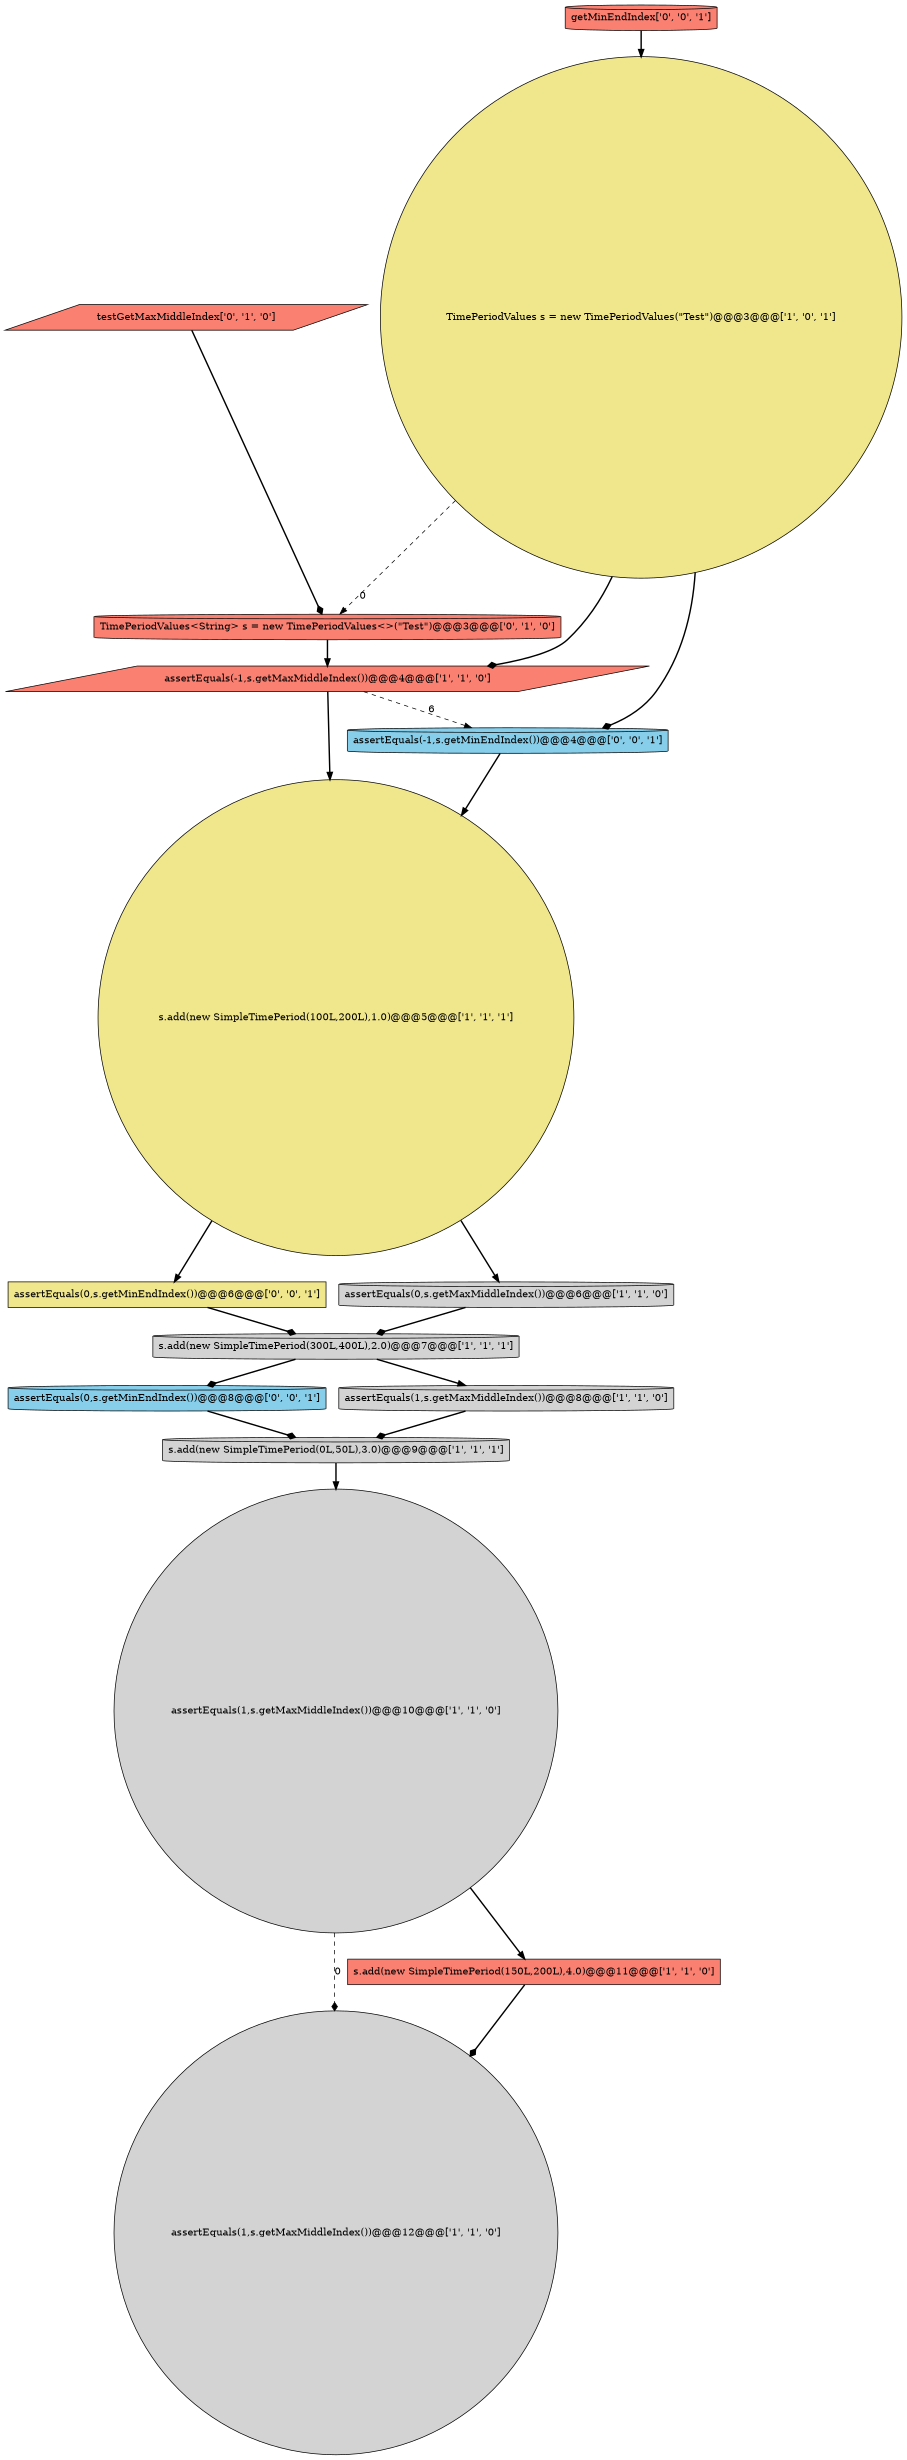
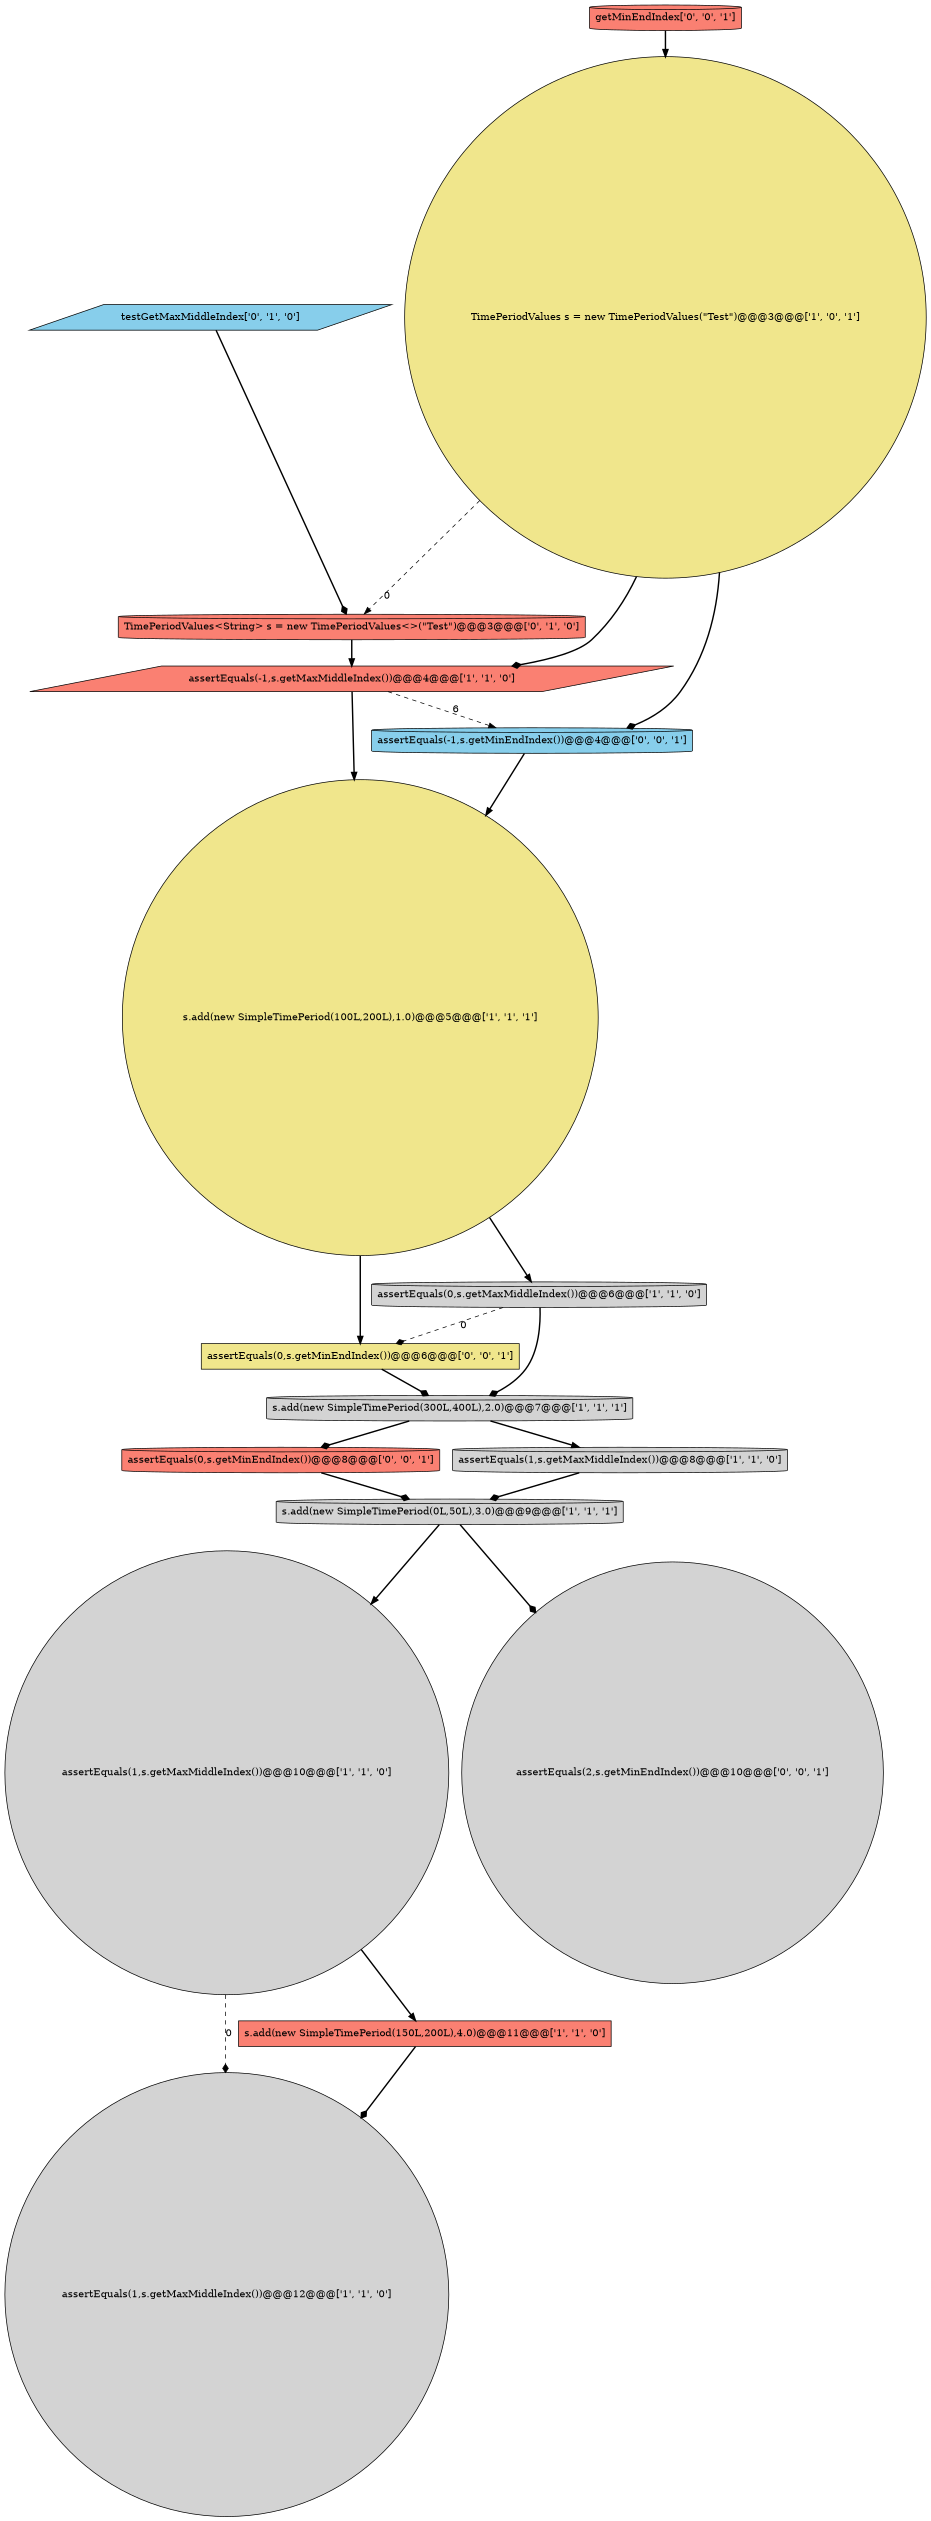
node "testGetMaxMiddleIndex['0', '1', '0']": fillcolor salmon -> skyblue
edge "assertEquals(0,s.getMaxMiddleIndex())@@@6@@@['1', '1', '0']" -> "assertEquals(0,s.getMinEndIndex())@@@6@@@['0', '0', '1']": added, label "0"
node "assertEquals(0,s.getMinEndIndex())@@@8@@@['0', '0', '1']": fillcolor skyblue -> salmon
node "assertEquals(2,s.getMinEndIndex())@@@10@@@['0', '0', '1']": added
